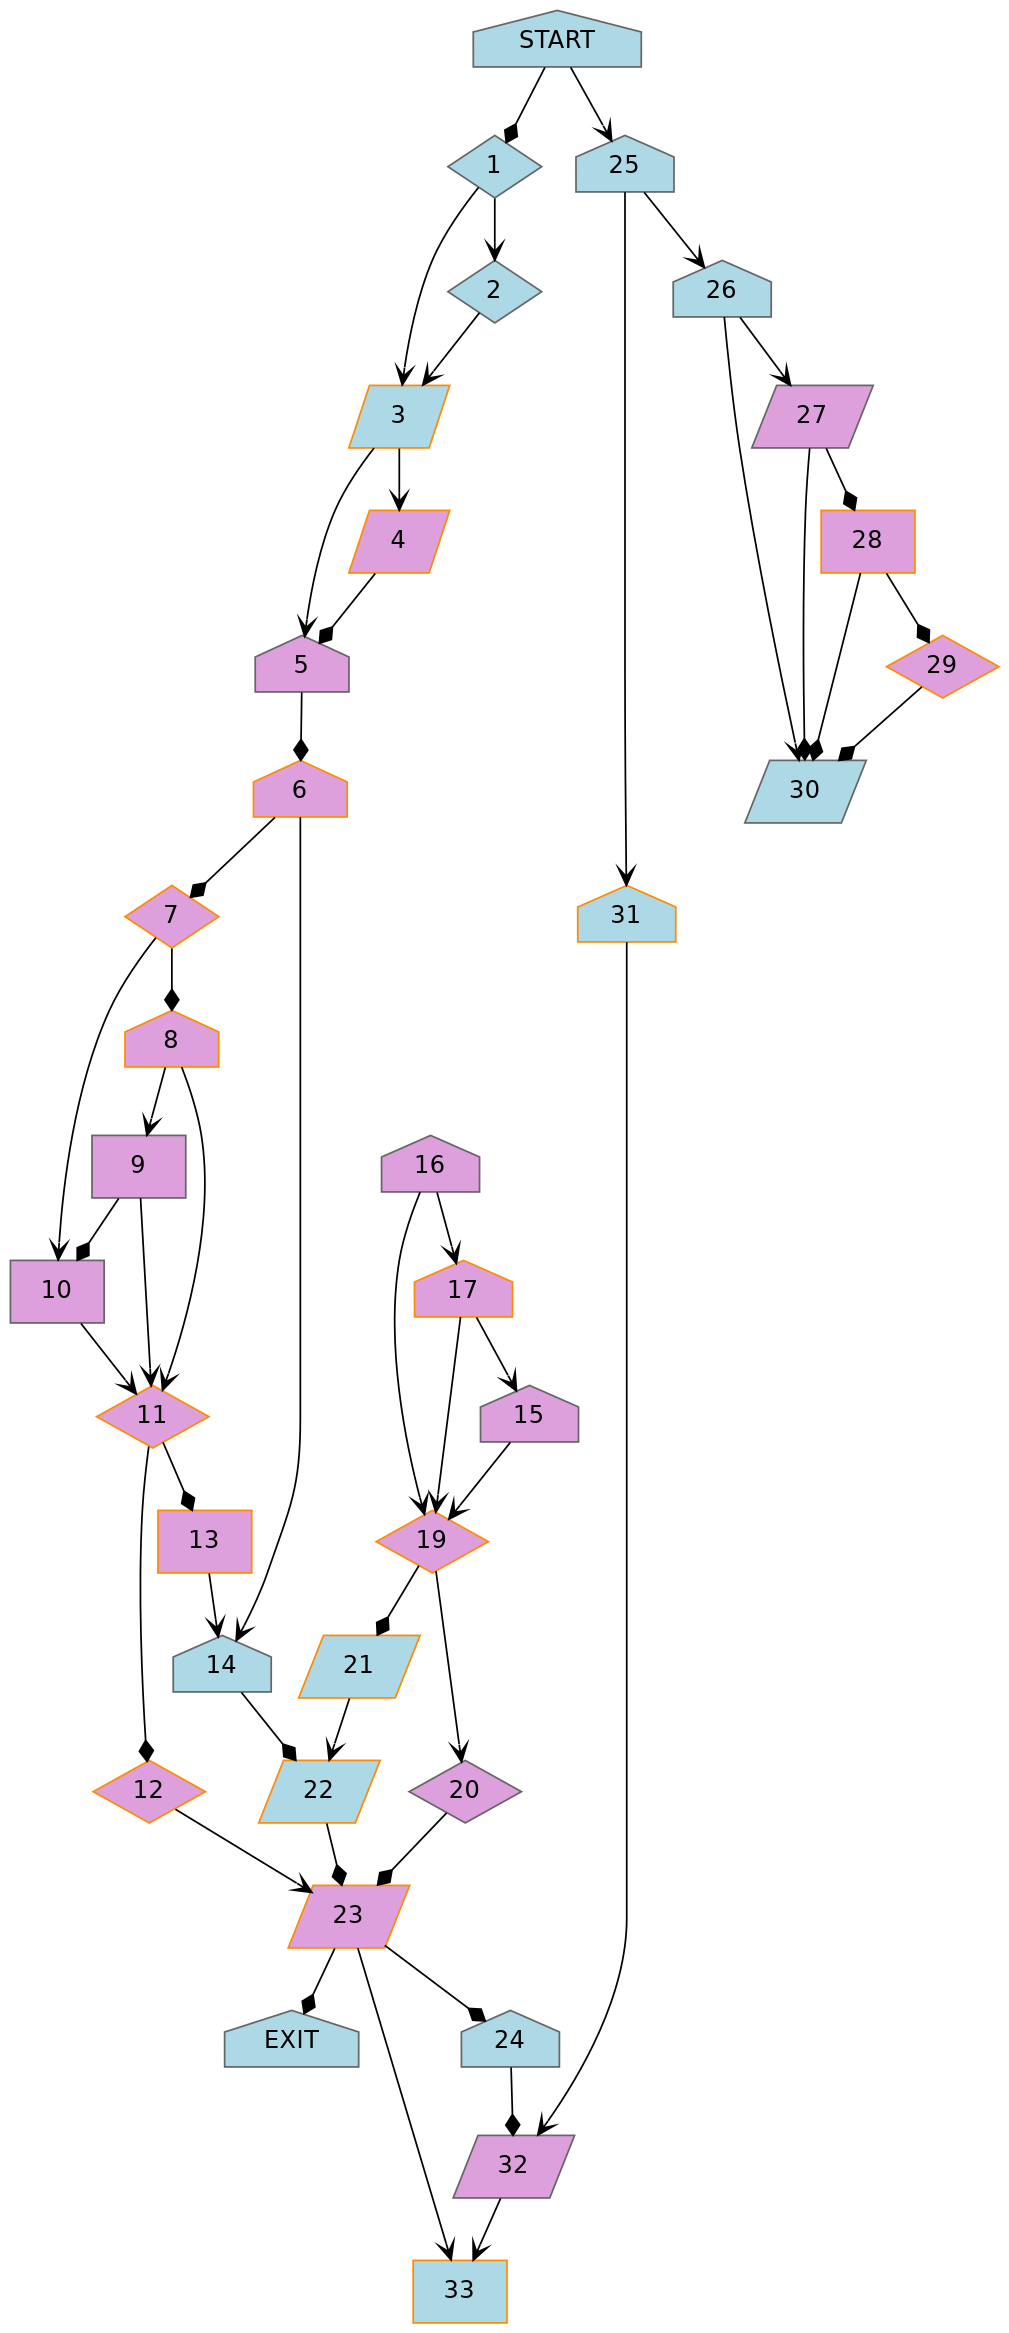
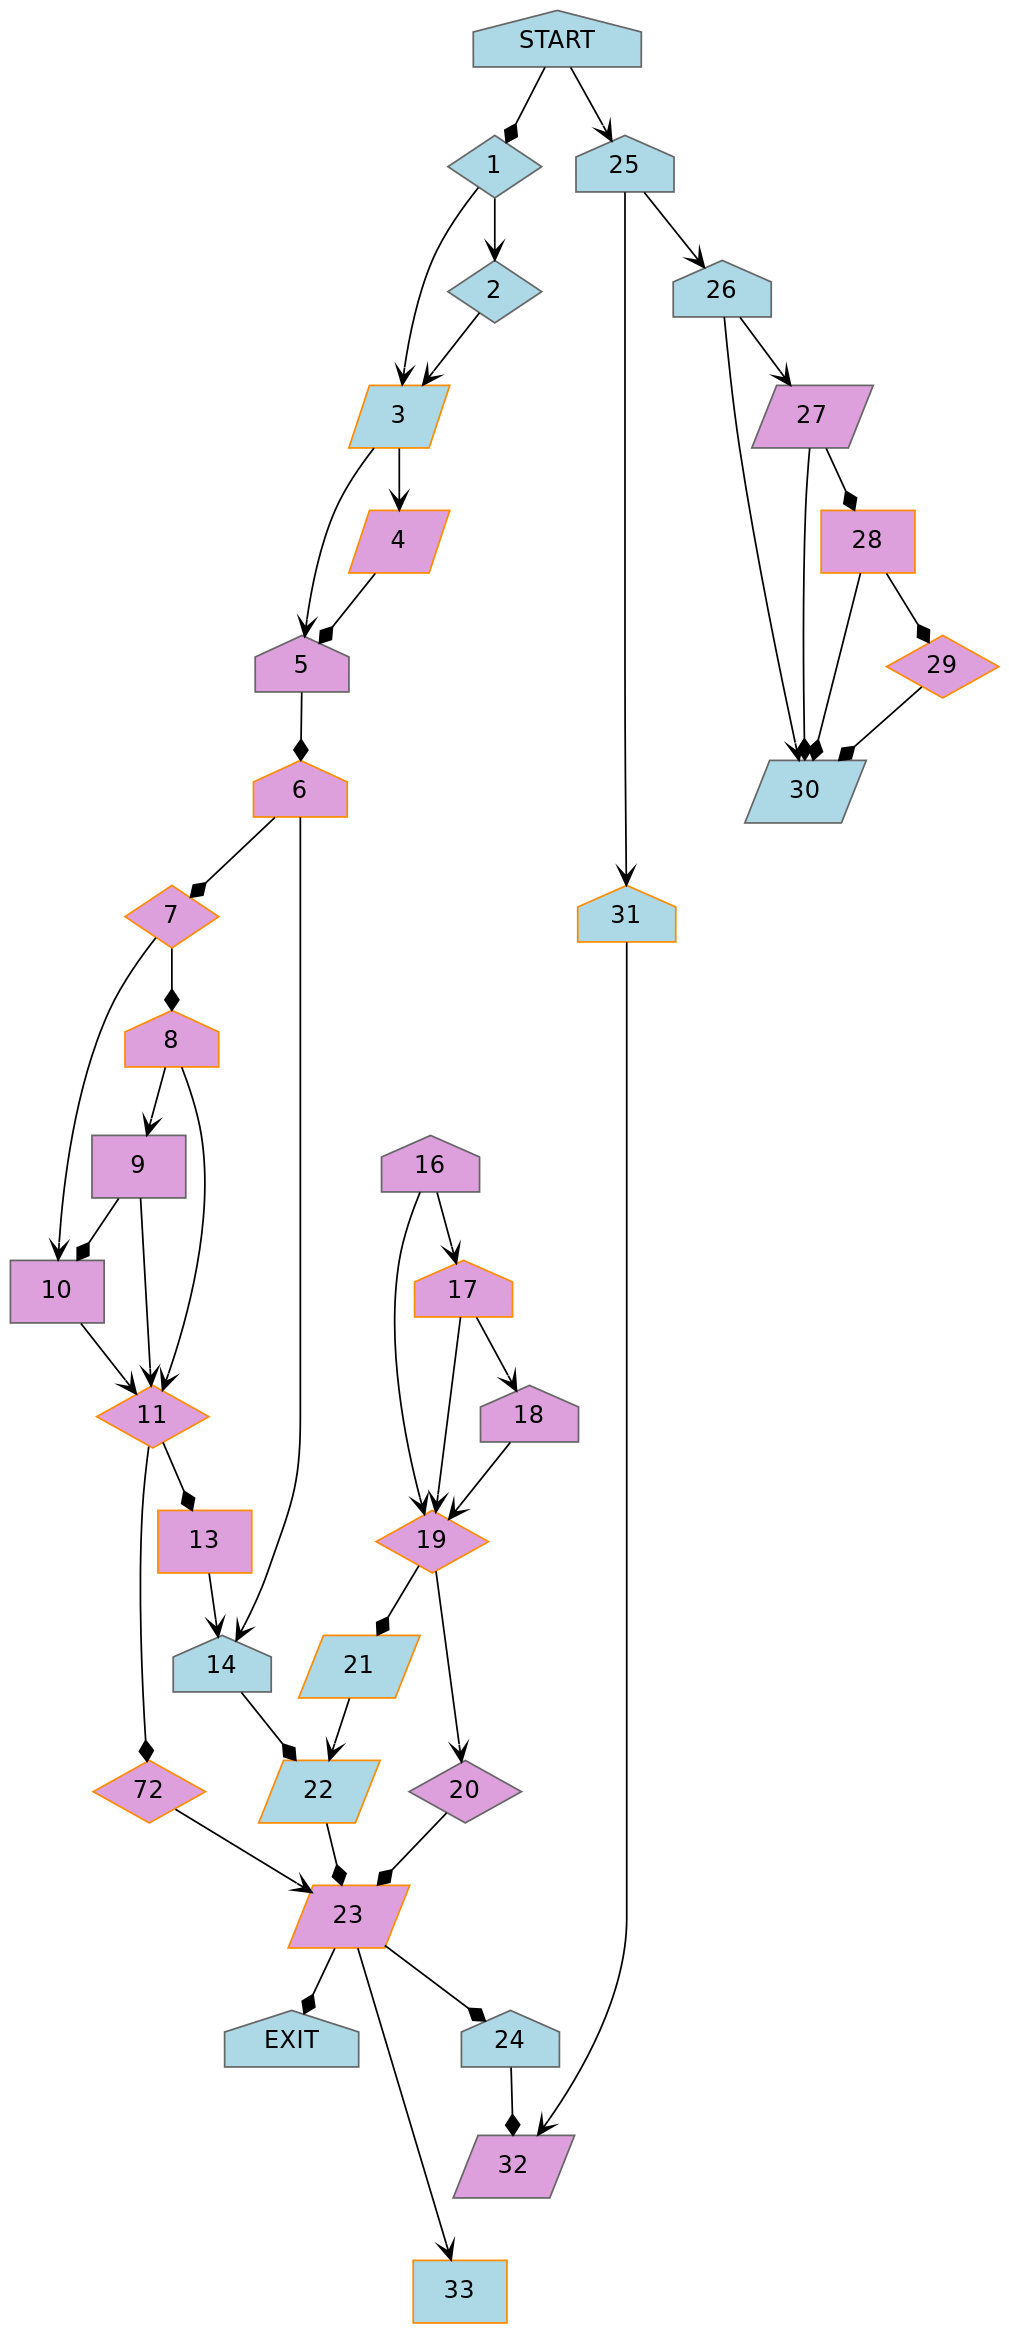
node "15": label "15" -> "18"
node "12": label "12" -> "72"
edge "32" -> "33": removed
